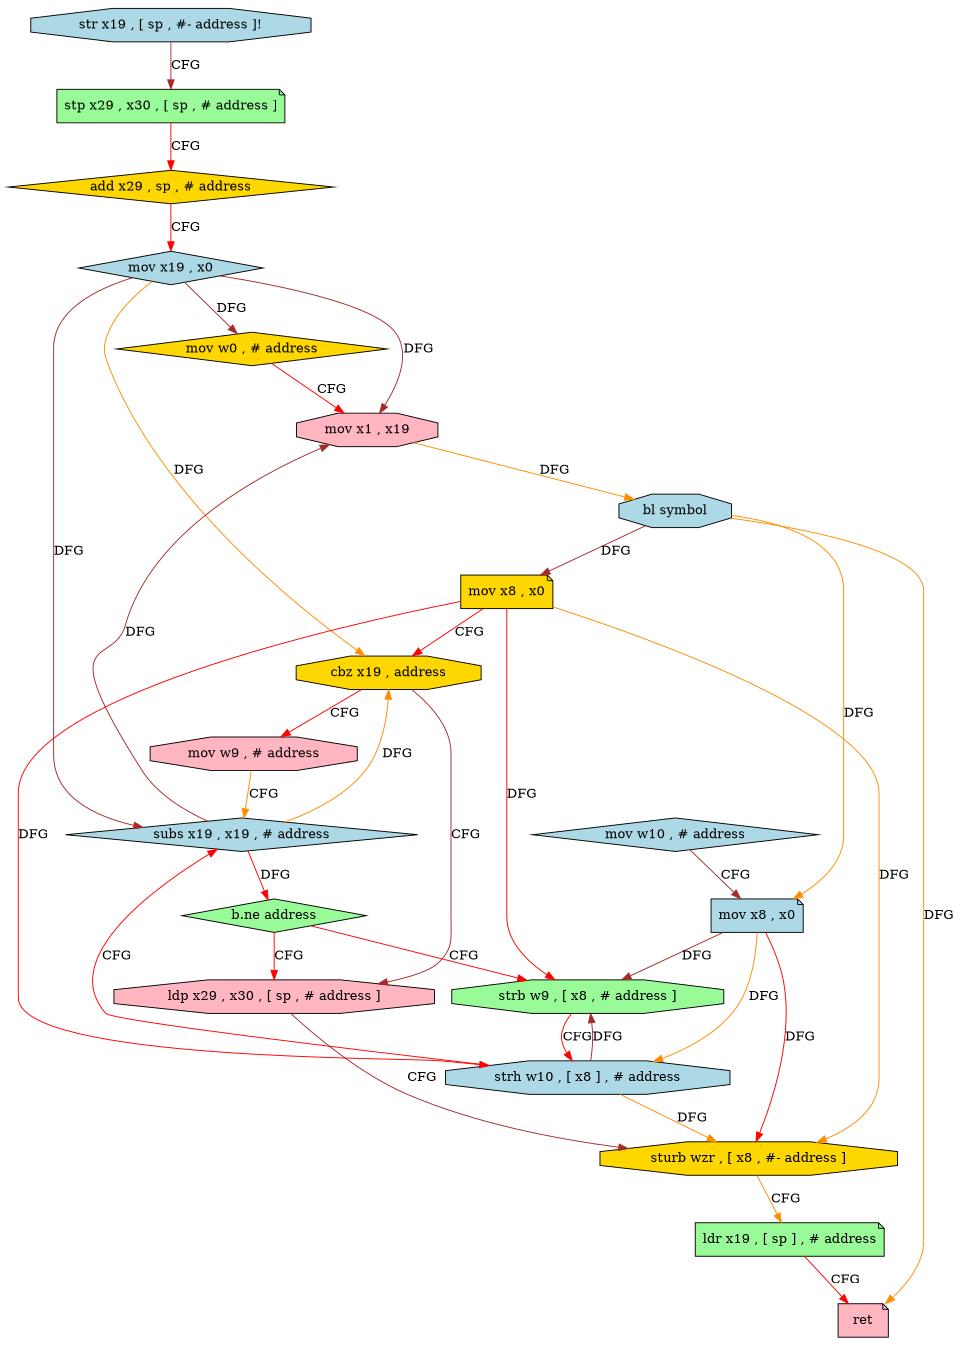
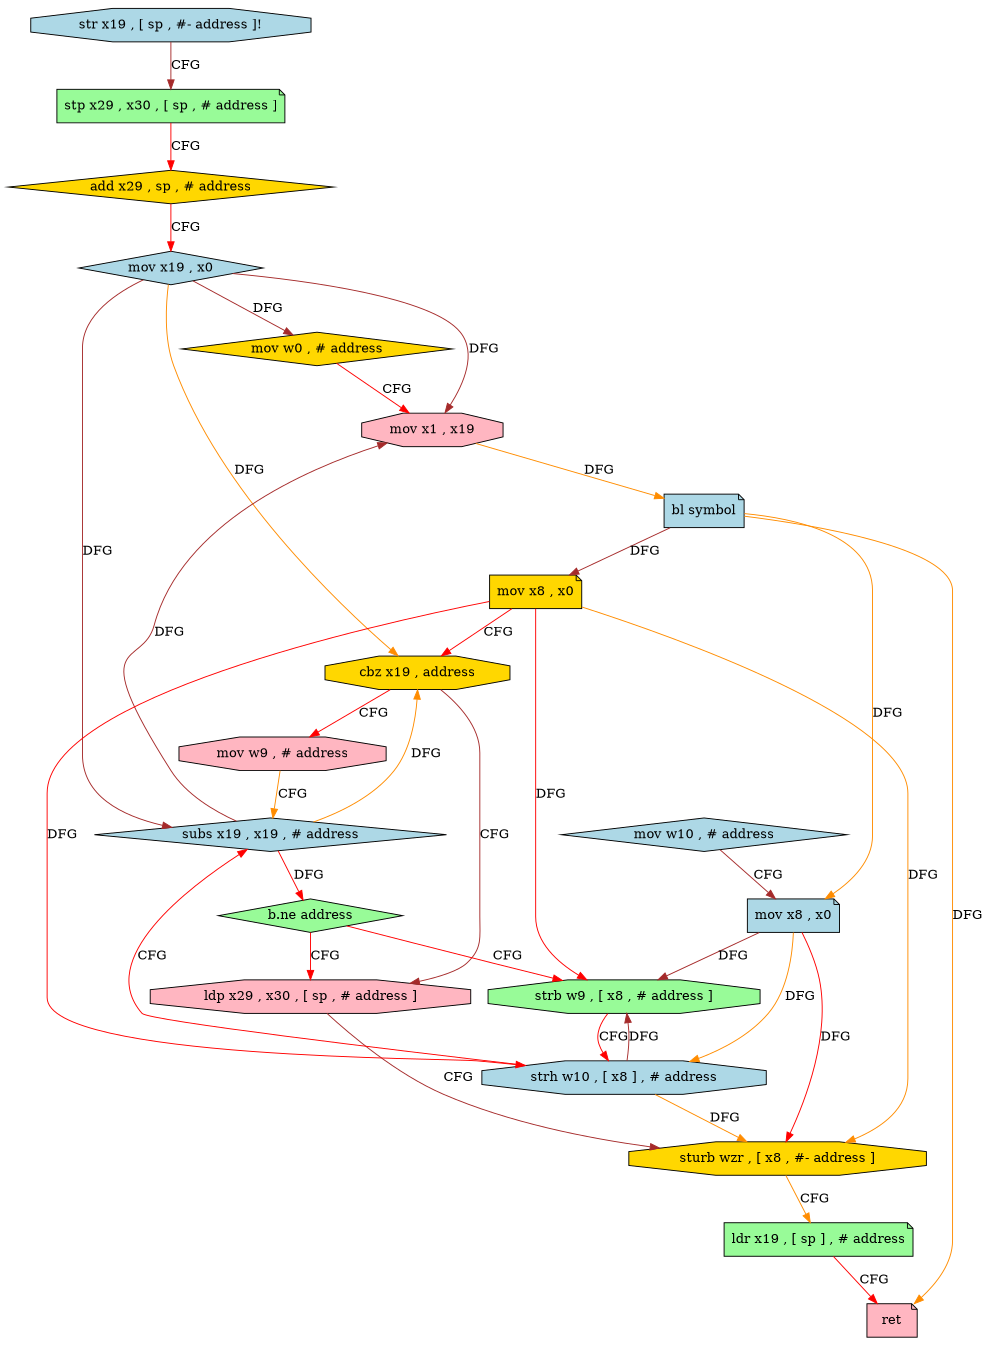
node "bl symbol": shape octagon -> note
